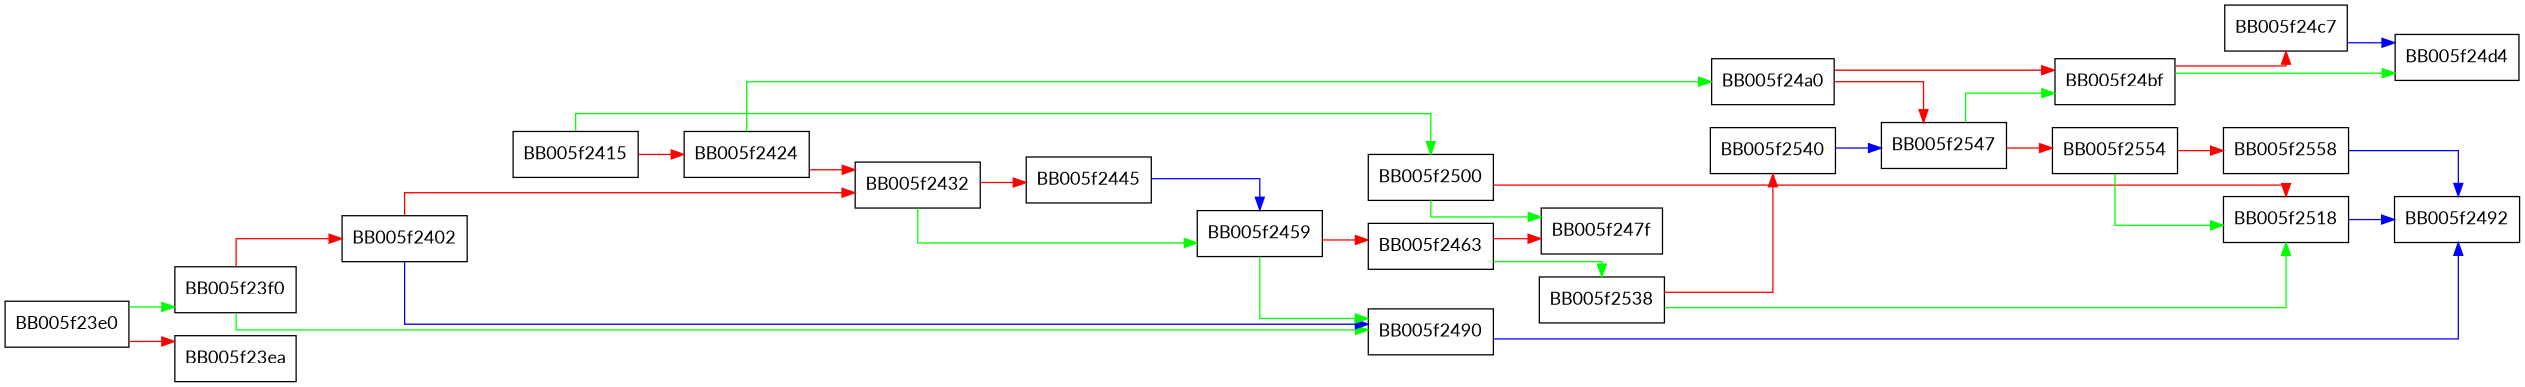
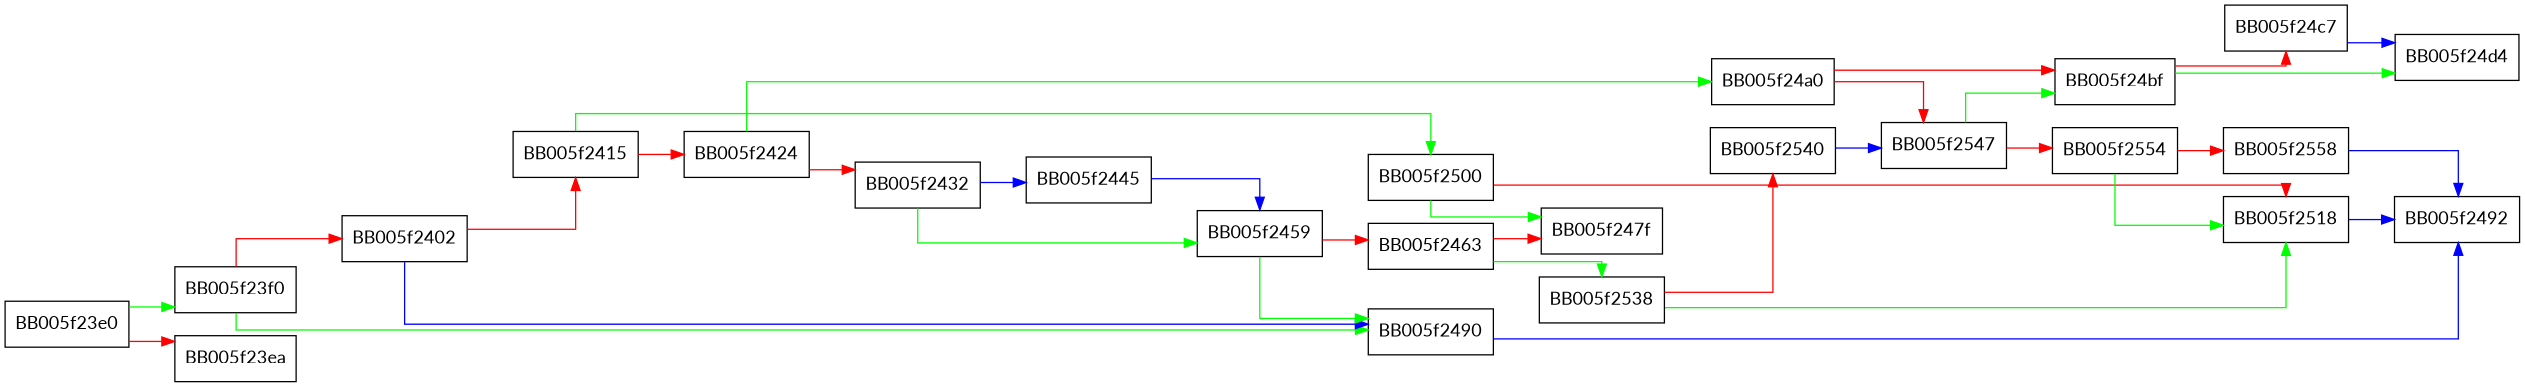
edge "BB005f2432" -> "BB005f2445": color red -> blue
edge "BB005f2402" -> "BB005f2432": now "BB005f2402" -> "BB005f2415"
